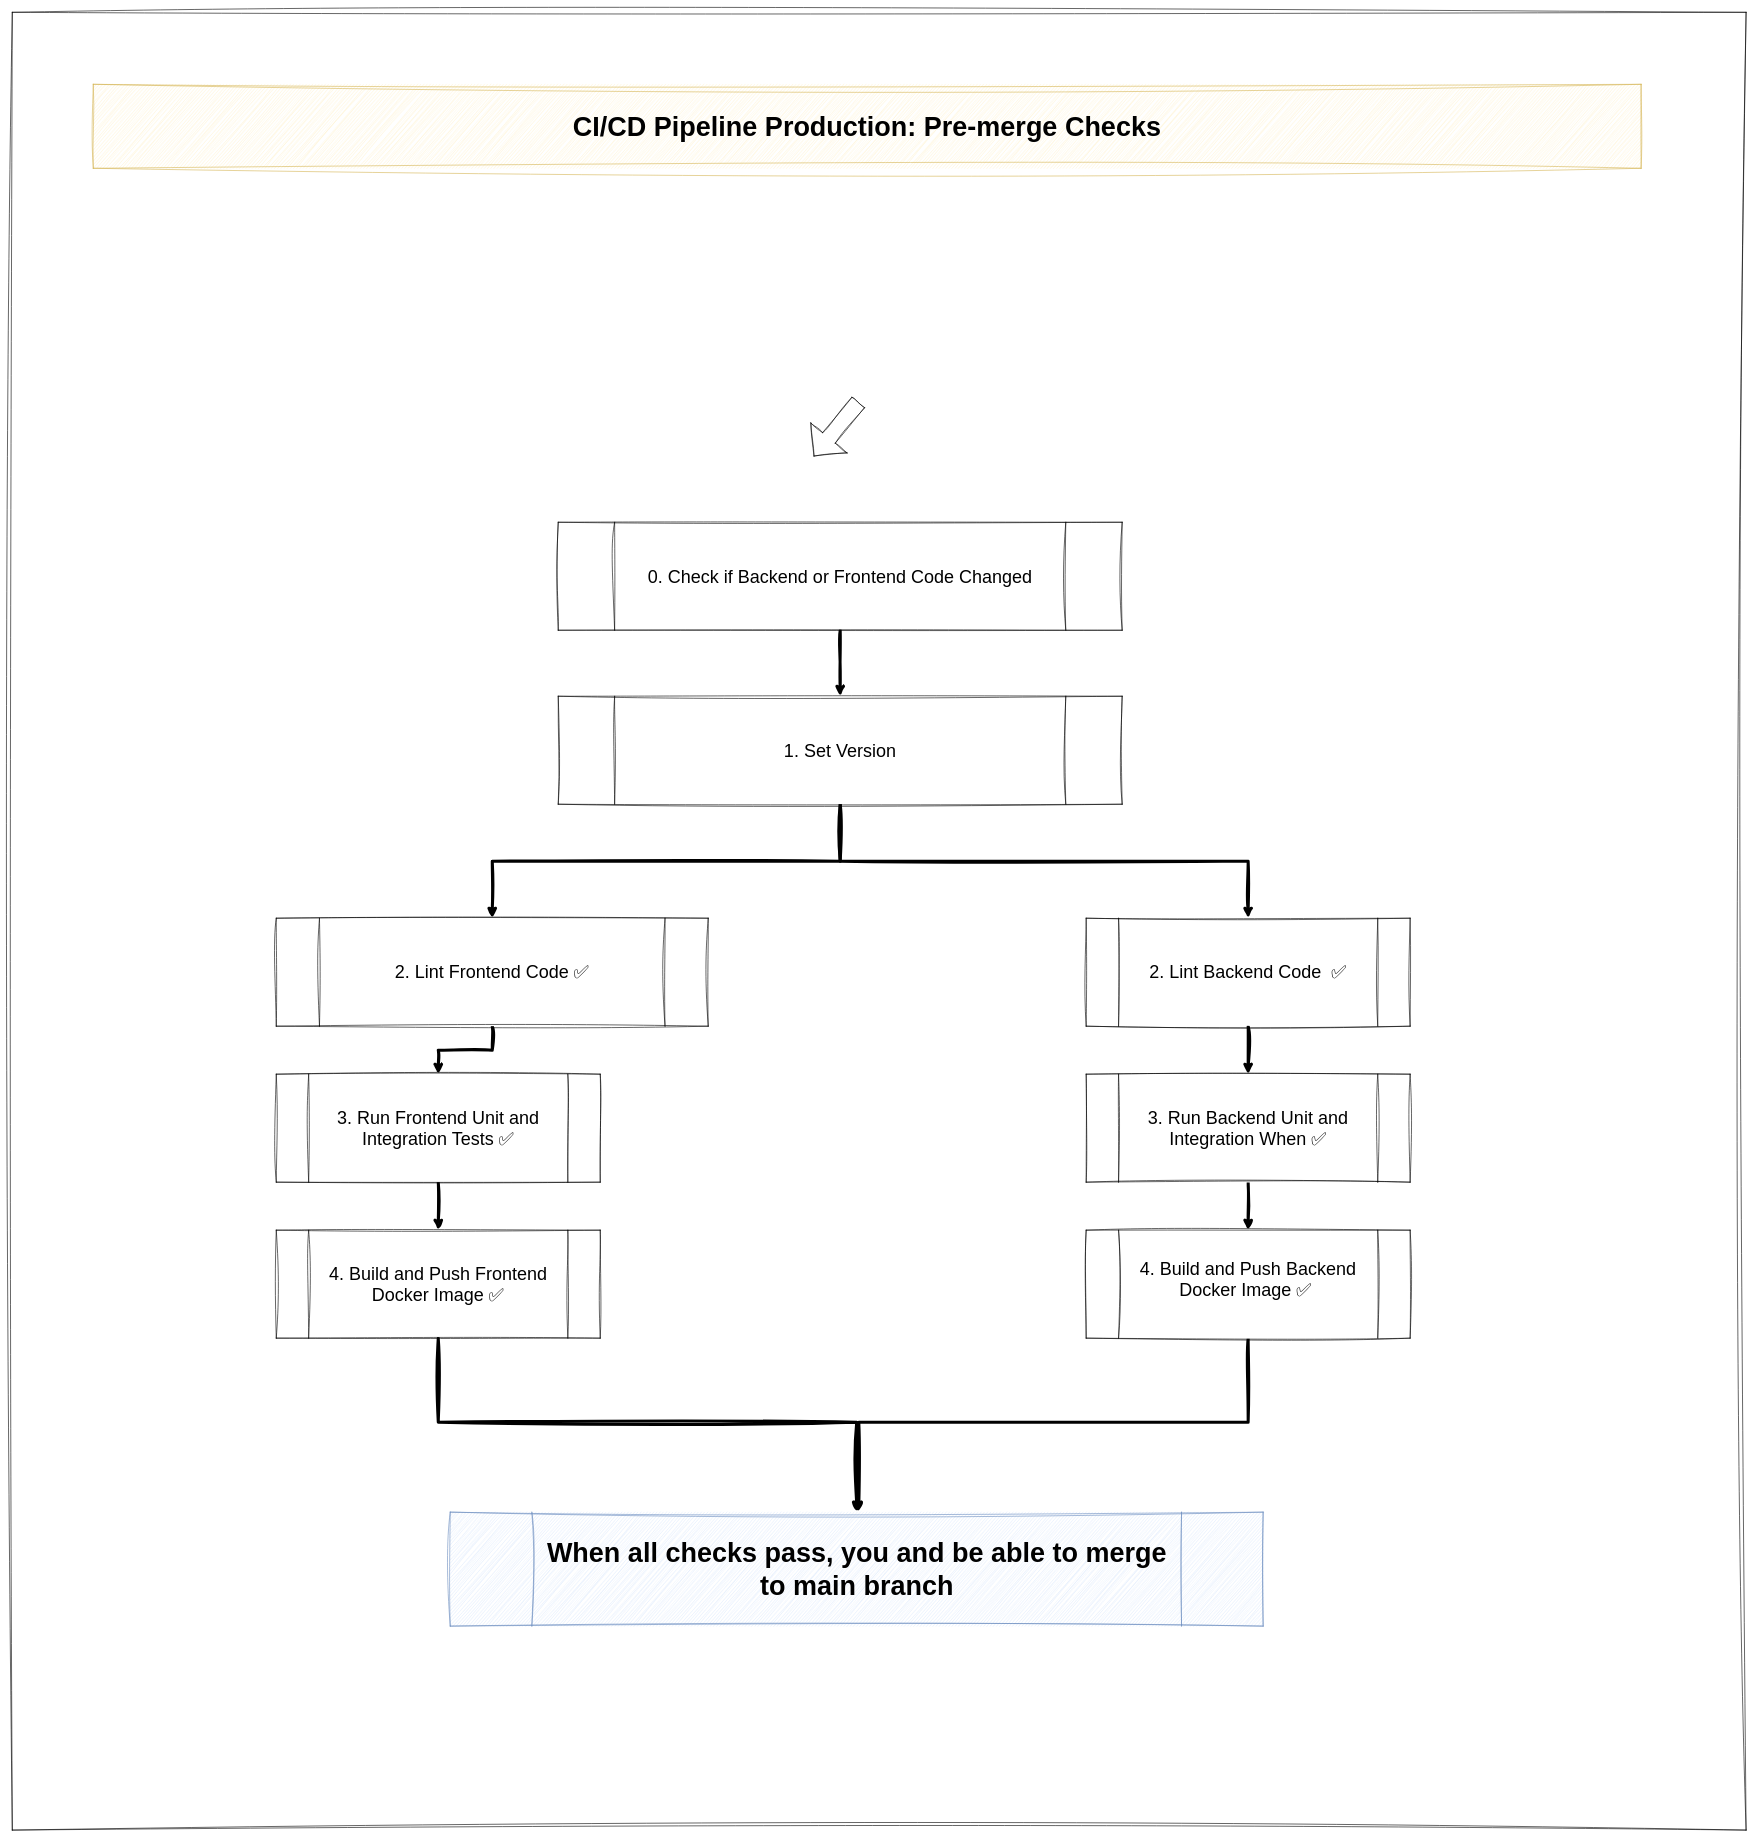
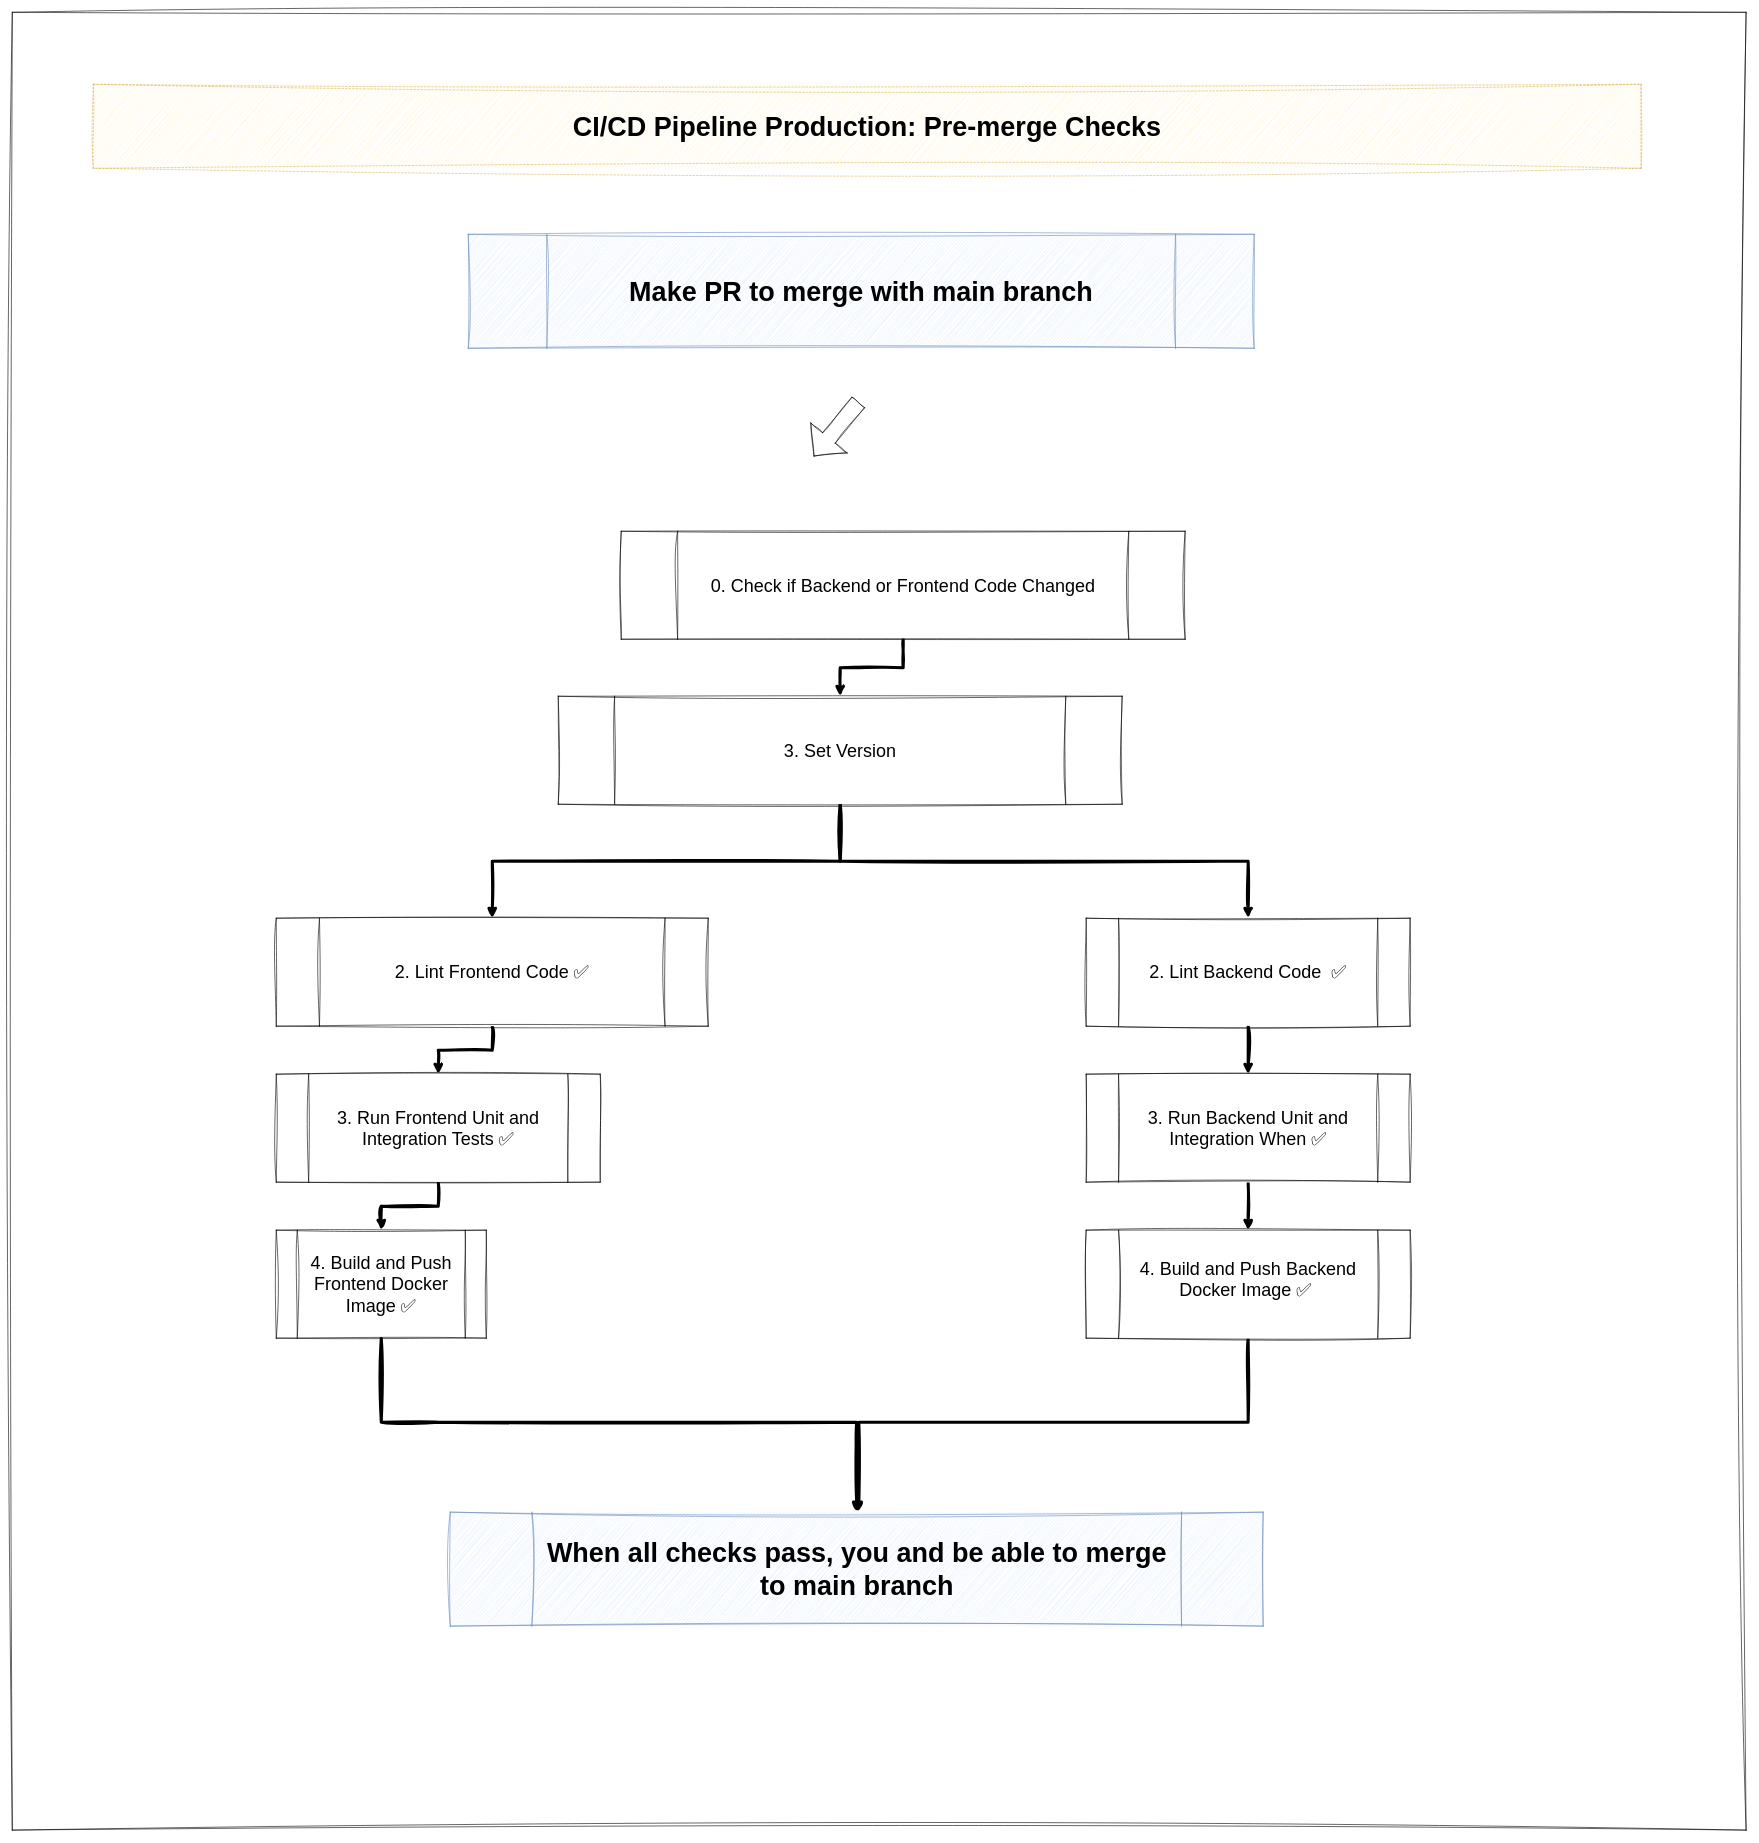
node "CI/CD Pipeline Production: Pre-merge Checks": style solid -> dashed
node "Make PR to merge with main branch": added
node "0. Check if Backend or Frontend Code Changed": moved (840, 576) -> (903, 585)
node "1. Set Version": label "1. Set Version" -> "3. Set Version"
node "4. Build and Push Frontend Docker Image ✅": size 324x108 -> 210x108
